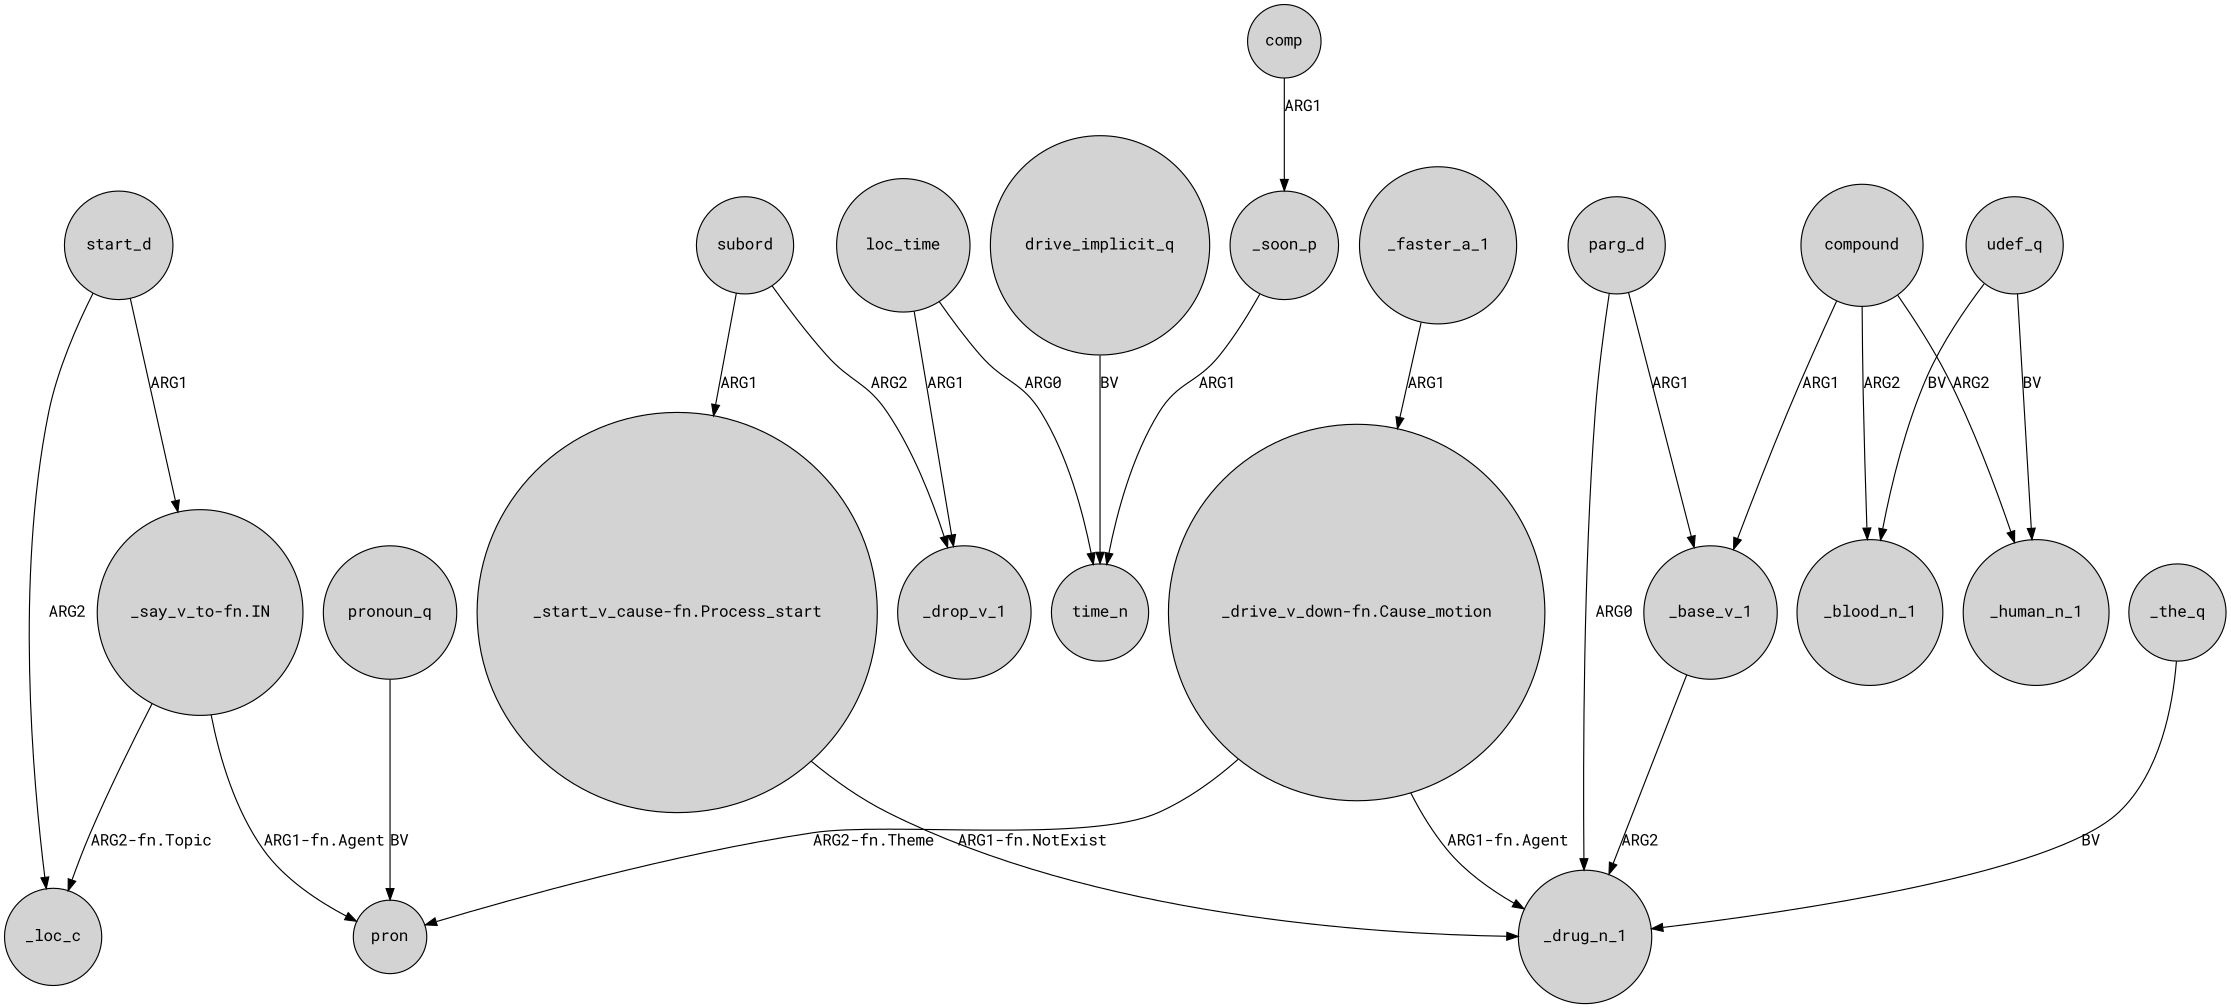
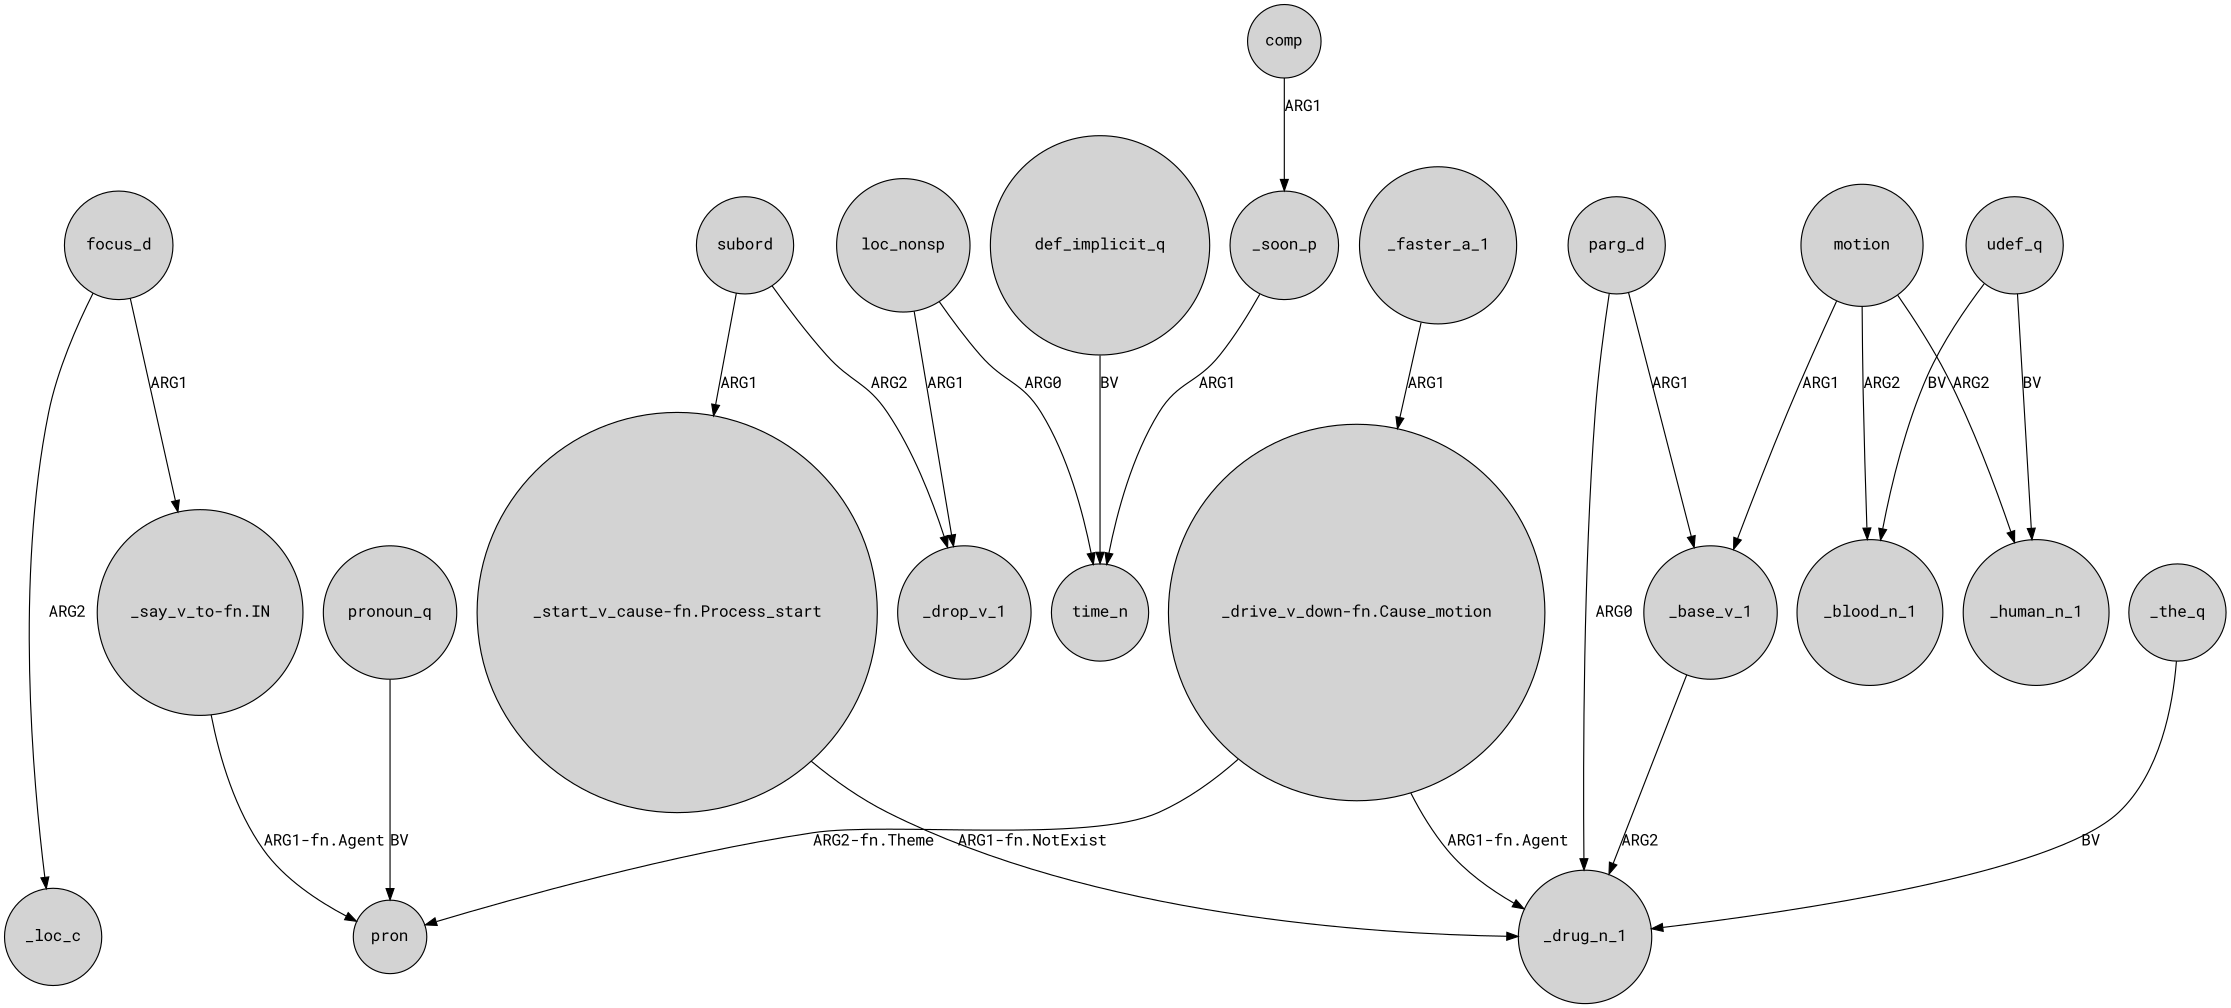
node "start_d": label "start_d" -> "focus_d"
node "loc_time": label "loc_time" -> "loc_nonsp"
node "drive_implicit_q": label "drive_implicit_q" -> "def_implicit_q"
node "compound": label "compound" -> "motion"
edge "_say_v_to-fn.IN" -> "_loc_c": removed, label "ARG2-fn.Topic"
